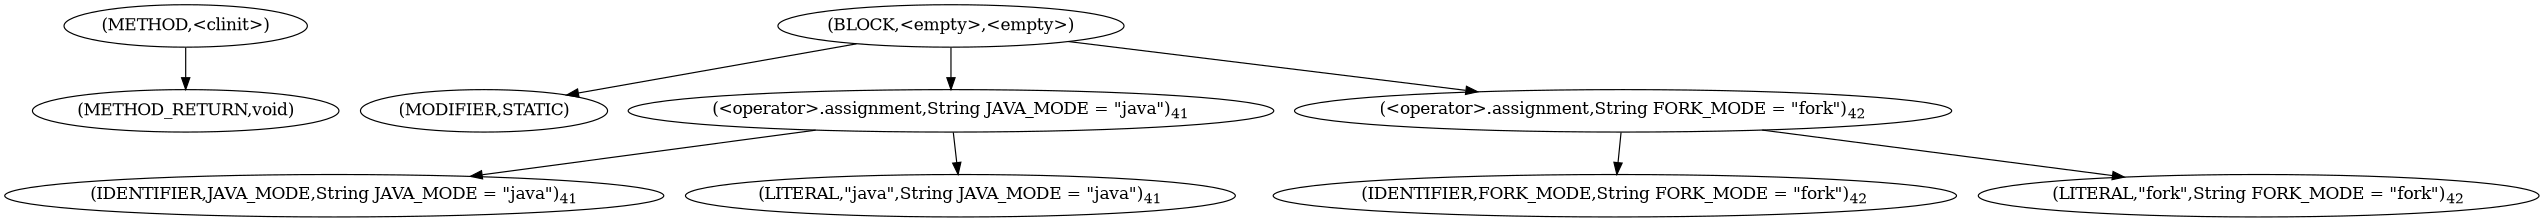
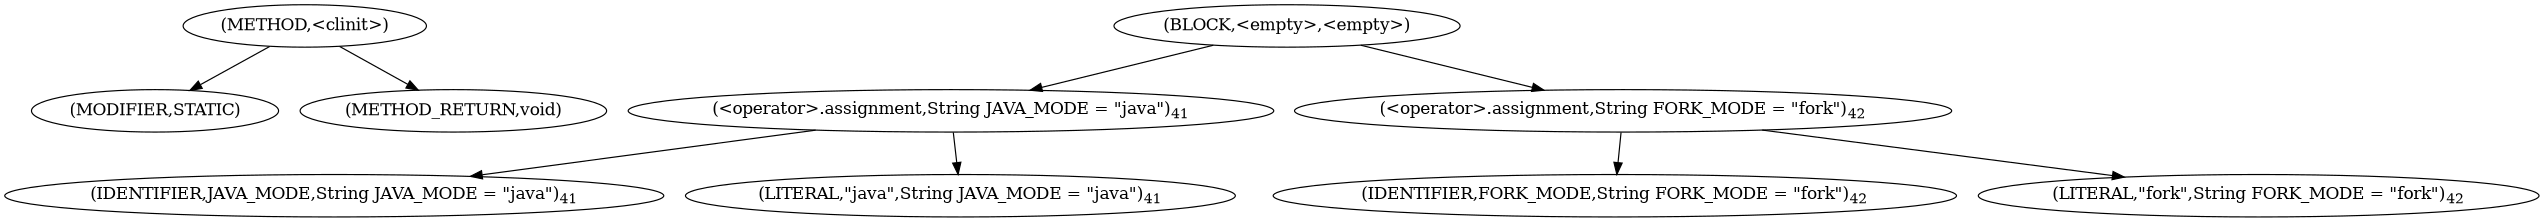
edge "(BLOCK,<empty>,<empty>)" -> "(MODIFIER,STATIC)": now "(METHOD,<clinit>)" -> "(MODIFIER,STATIC)"
